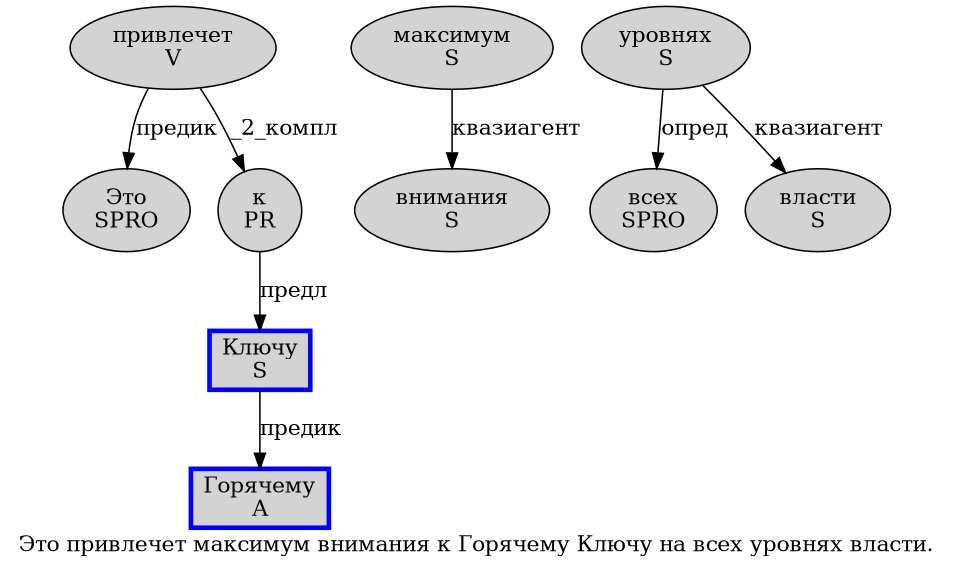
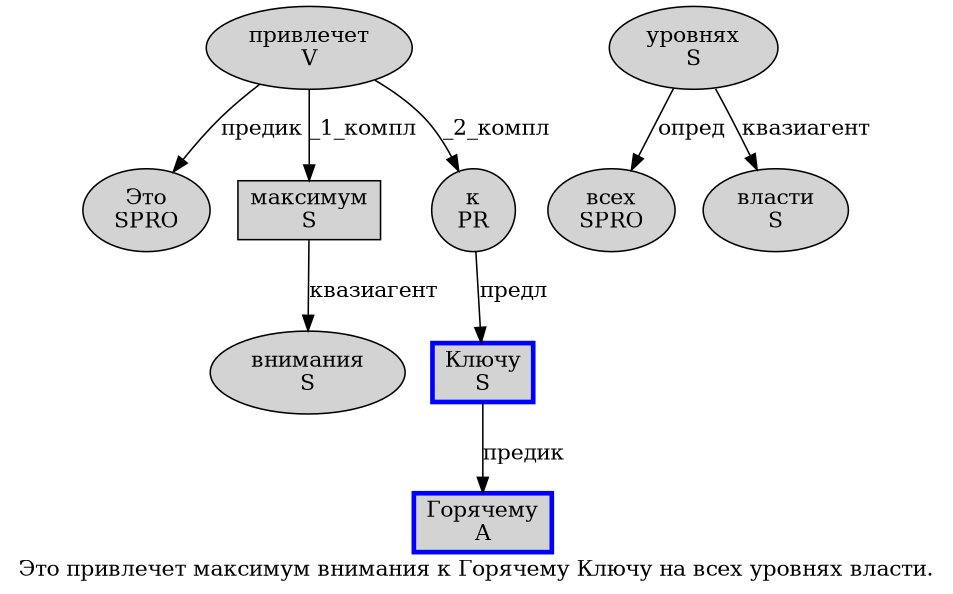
node "максимум S": shape ellipse -> box
edge "привлечет V" -> "максимум S": added, label "_1_компл"
